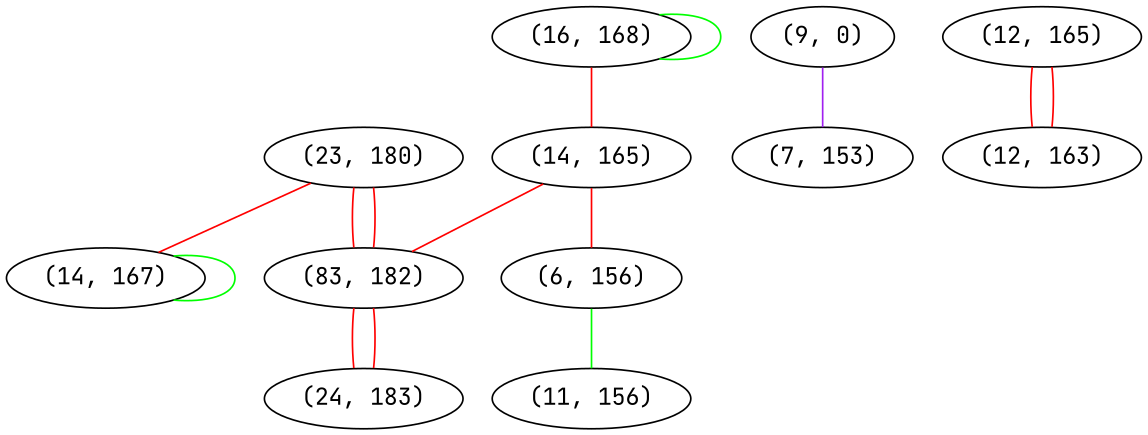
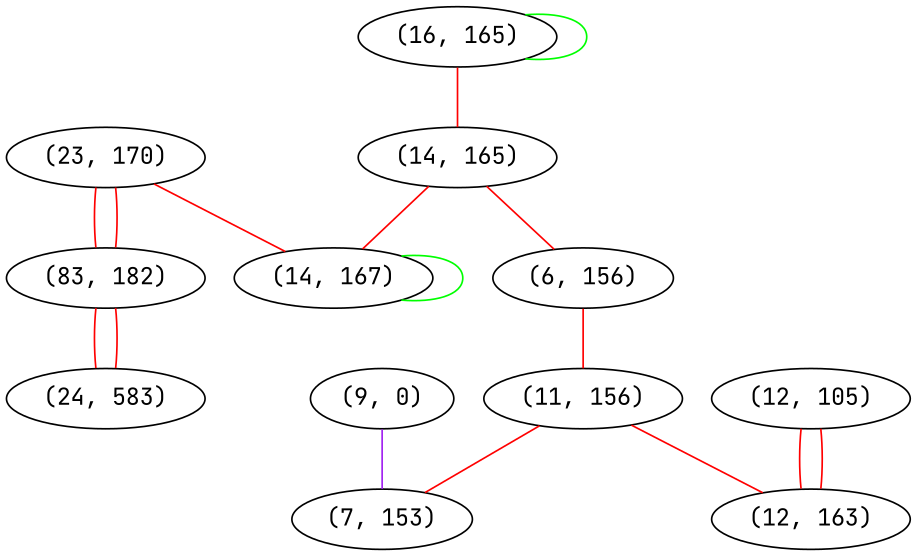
node "(16, 168)": label "(16, 168)" -> "(16, 165)"
node "(12, 165)": label "(12, 165)" -> "(12, 105)"
node "(23, 180)": label "(23, 180)" -> "(23, 170)"
edge "(14, 165)" -- "(83, 182)": now "(14, 165)" -- "(14, 167)"
edge "(6, 156)" -- "(11, 156)": color green -> red
node "(24, 183)": label "(24, 183)" -> "(24, 583)"
edge "(11, 156)" -- "(7, 153)": added
edge "(11, 156)" -- "(12, 163)": added
